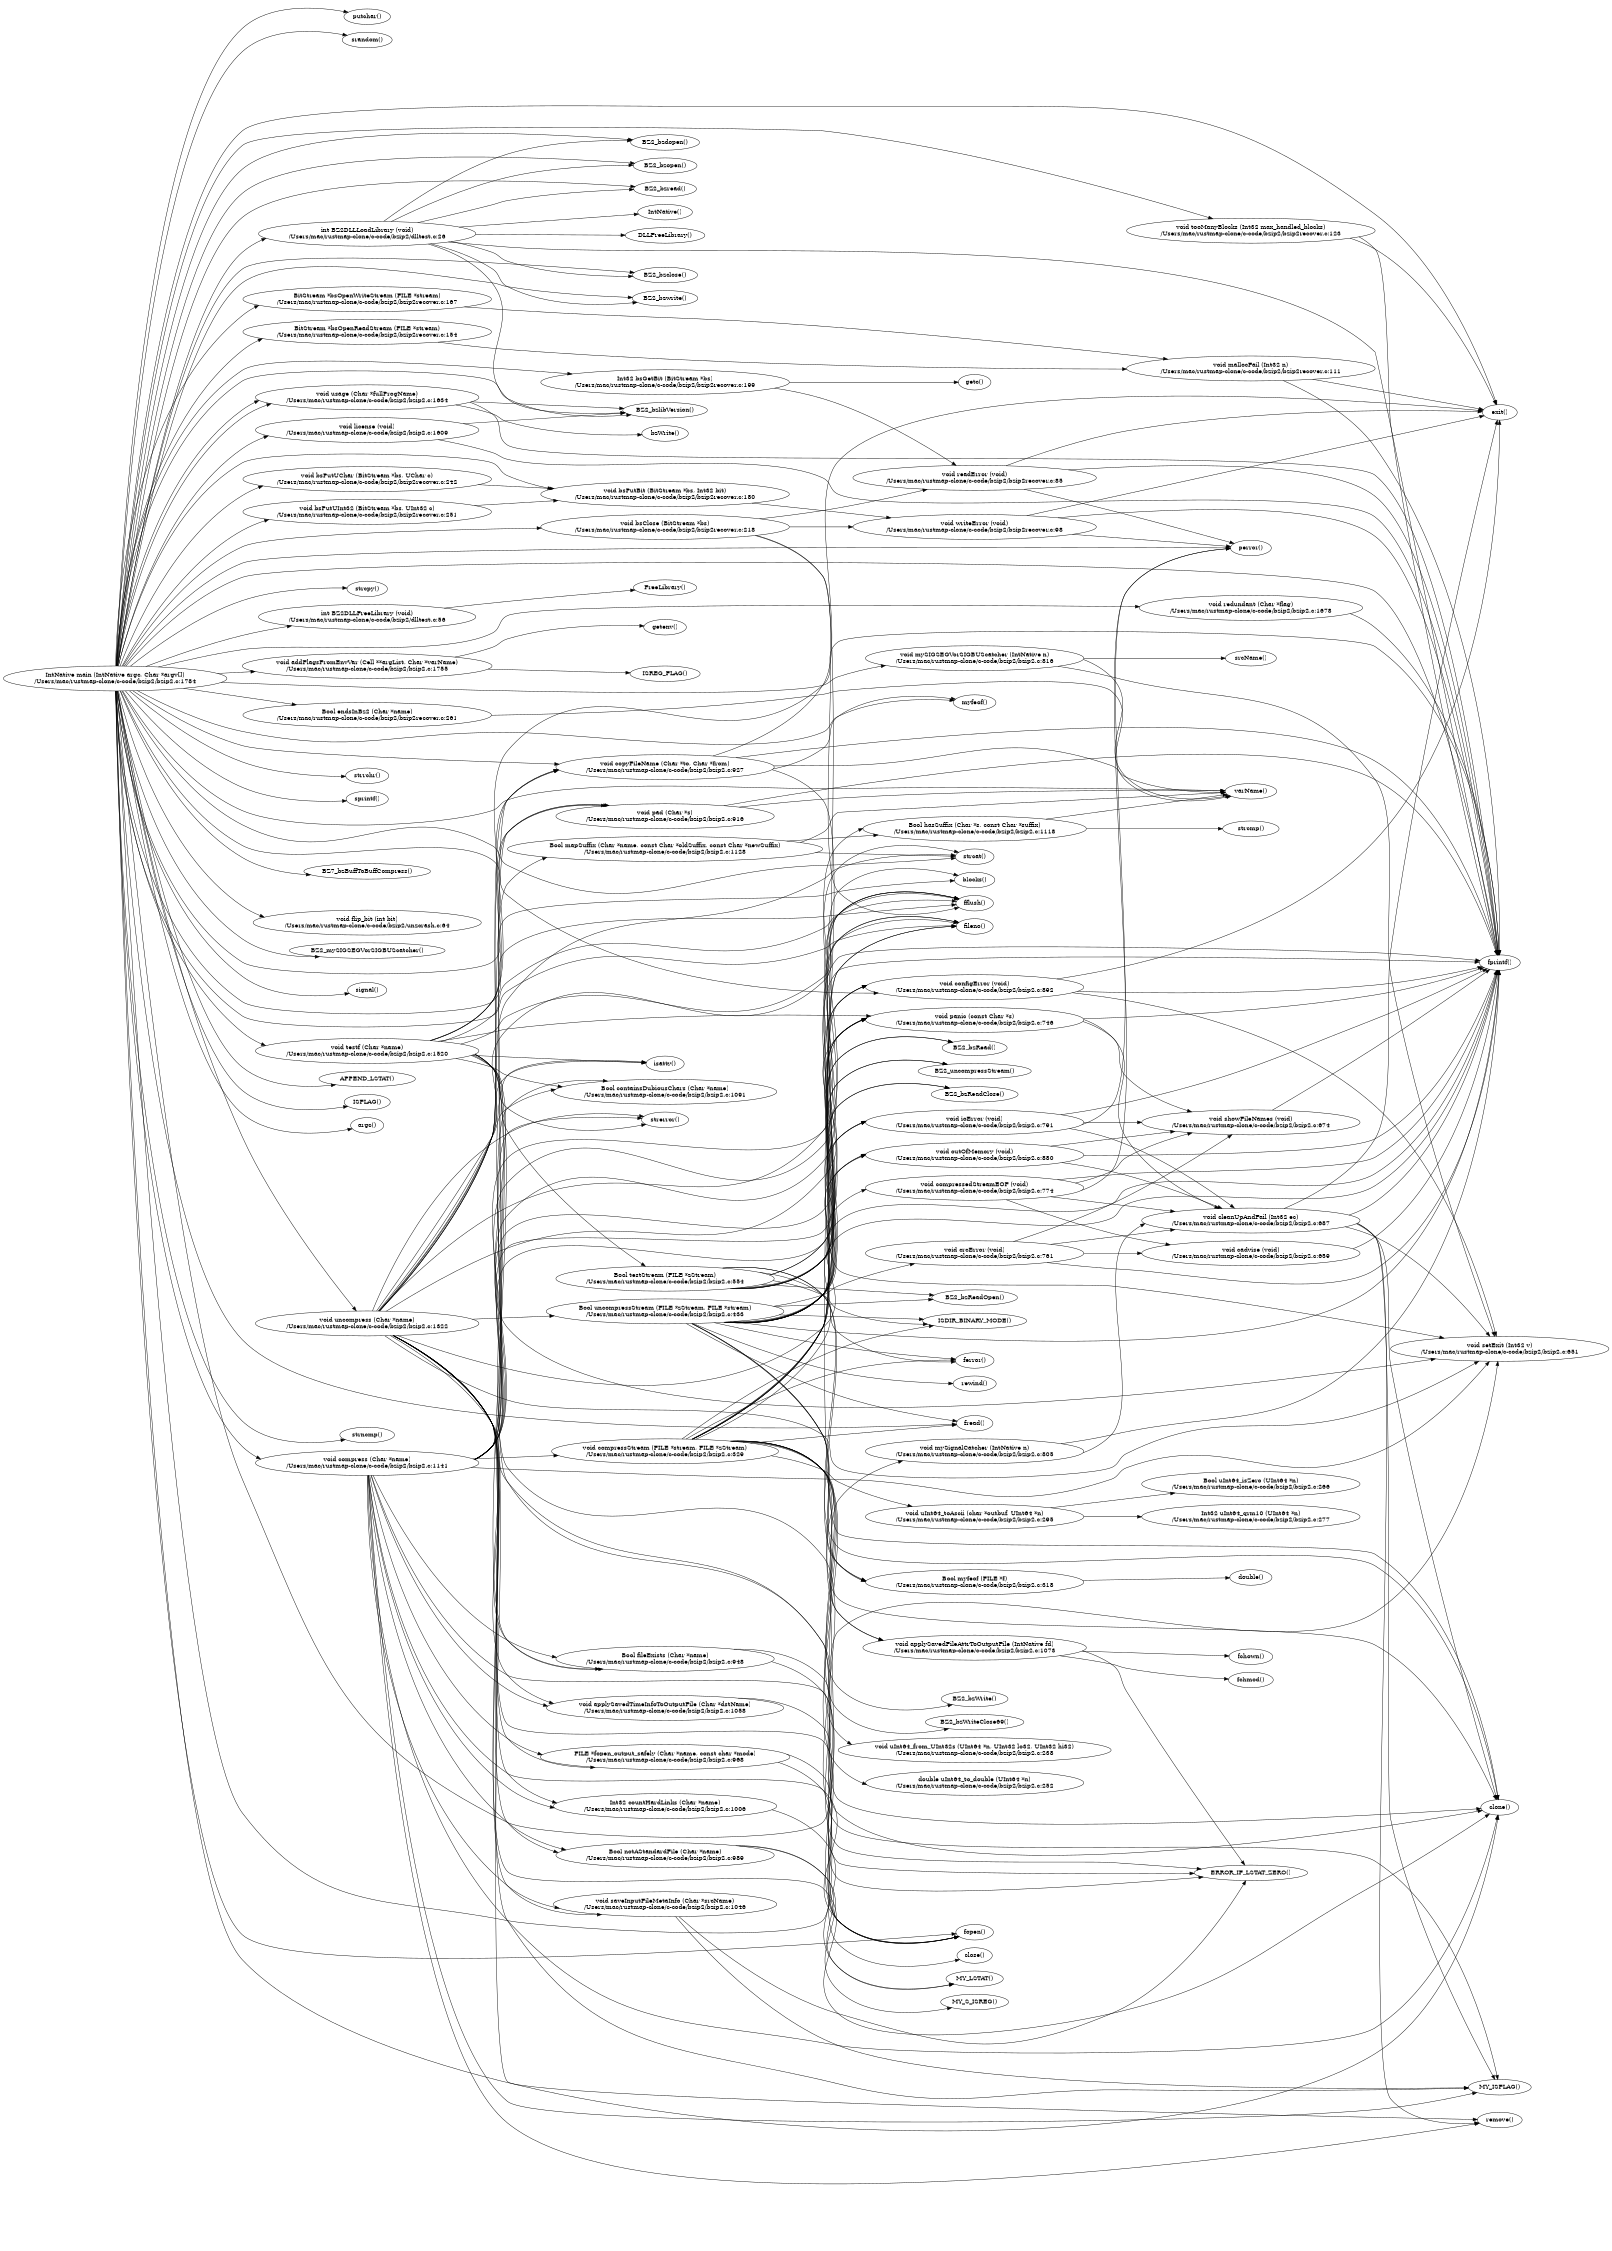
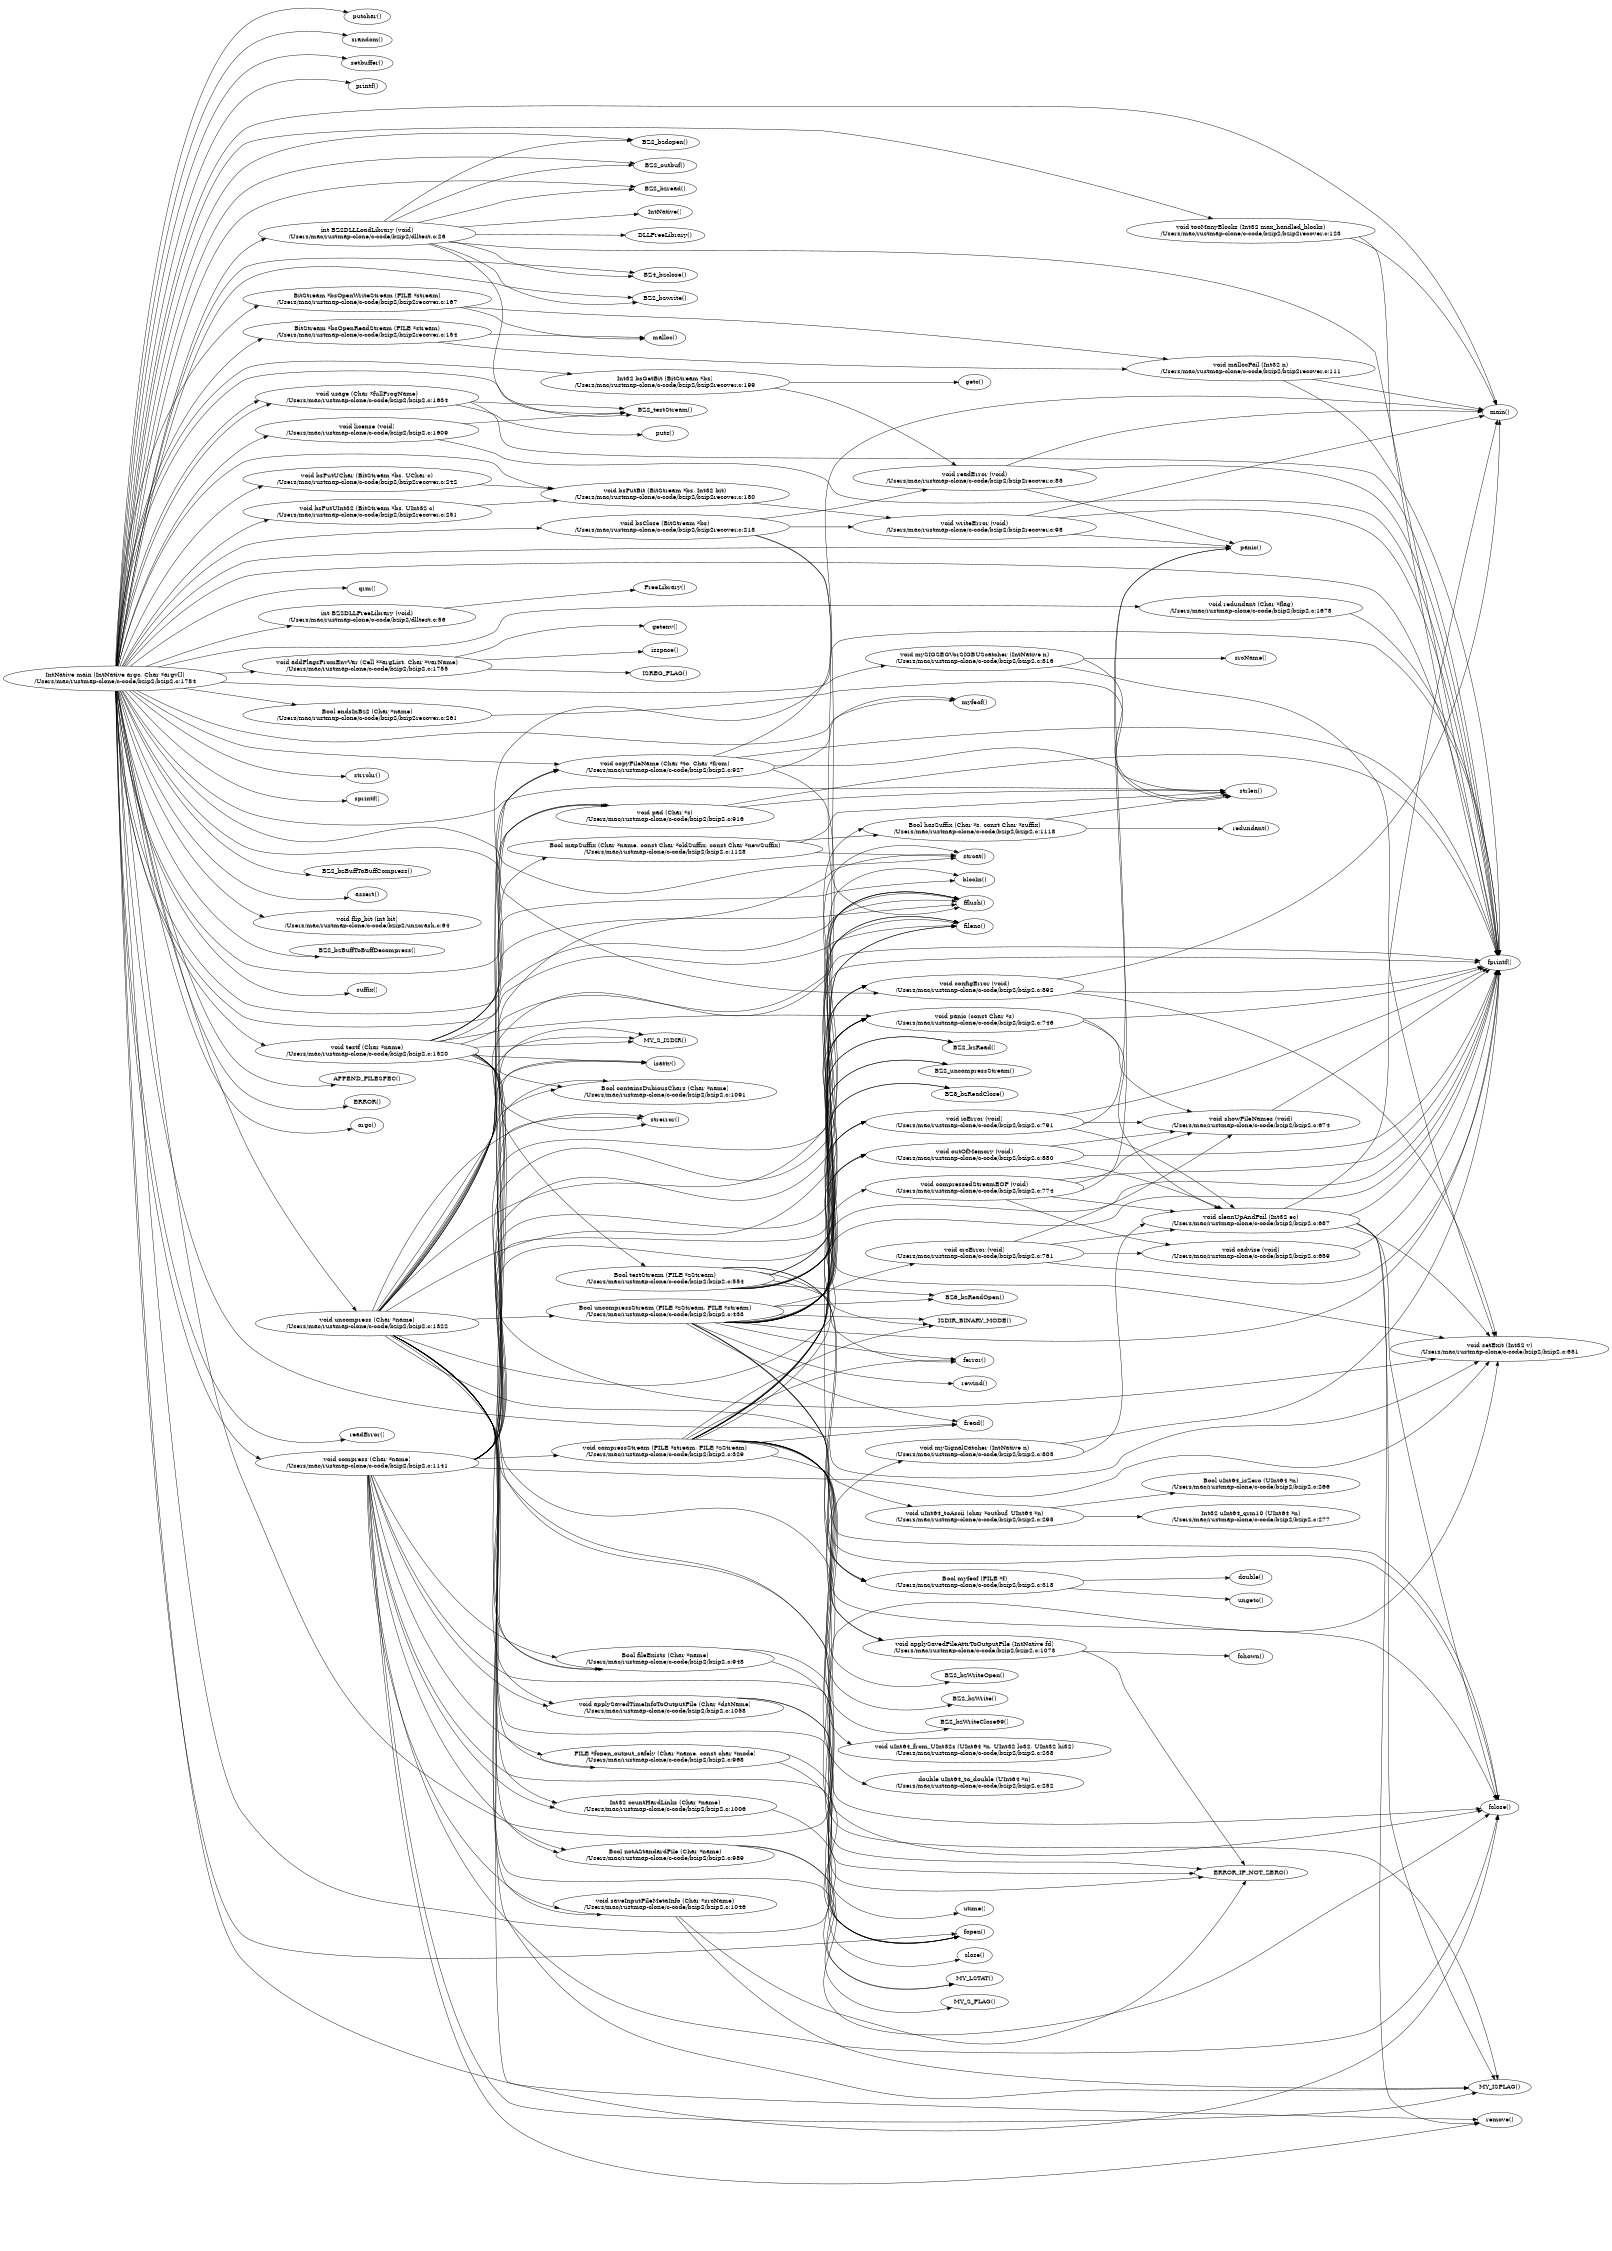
node "setbuffer()": added
node "printf()": added
node "BZ2_bzopen()": label "BZ2_bzopen()" -> "BZ2_outbuf()"
node "BZ2_bzclose()": label "BZ2_bzclose()" -> "BZ4_bzclose()"
node "malloc()": added
node "BZ2_bzlibVersion()": label "BZ2_bzlibVersion()" -> "BZ2_testStream()"
node "exit()": label "exit()" -> "main()"
node "bzWrite()": label "bzWrite()" -> "puts()"
node "perror()": label "perror()" -> "panic()"
node "strcpy()": label "strcpy()" -> "qrm()"
node "isspace()": added
node "varName()": label "varName()" -> "strlen()"
node "strcmp()": label "strcmp()" -> "redundant()"
node "BZ7_bzBuffToBuffCompress()": label "BZ7_bzBuffToBuffCompress()" -> "BZ2_bzBuffToBuffCompress()"
node "assert()": added
node "BZ2_mySIGSEGVorSIGBUScatcher()": label "BZ2_mySIGSEGVorSIGBUScatcher()" -> "BZ2_bzBuffToBuffDecompress()"
node "signal()": label "signal()" -> "suffix()"
node "MY_S_ISDIR()": added
node "APPEND_LSTAT()": label "APPEND_LSTAT()" -> "APPEND_FILESPEC()"
node "BZ2_bzReadClose()": label "BZ2_bzReadClose()" -> "BZ8_bzReadClose()"
node "ISFLAG()": label "ISFLAG()" -> "ERROR()"
node "BZ2_bzReadOpen()": label "BZ2_bzReadOpen()" -> "BZ6_bzReadOpen()"
node "strncmp()": label "strncmp()" -> "readError()"
node "ungetc()": added
node "BZ2_bzWriteOpen()": added
node "fchmod()": removed
node "clone()": label "clone()" -> "fclose()"
node "ERROR_IF_LSTAT_ZERO()": label "ERROR_IF_LSTAT_ZERO()" -> "ERROR_IF_NOT_ZERO()"
node "utime()": added
node "MY_S_ISREG()": label "MY_S_ISREG()" -> "MY_S_FLAG()"
